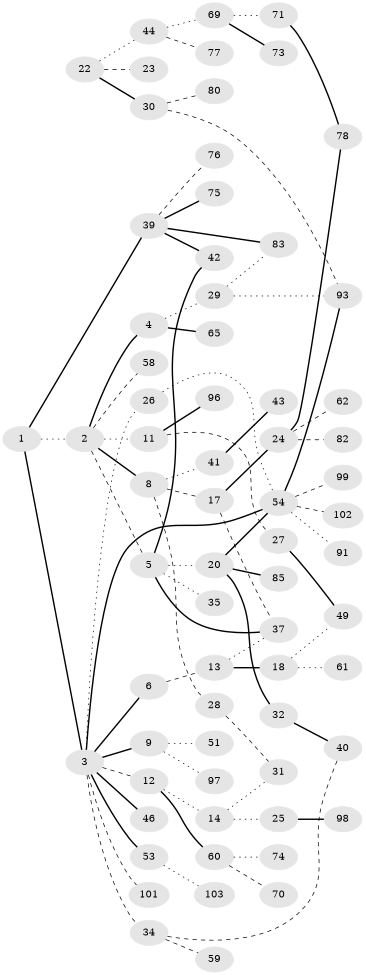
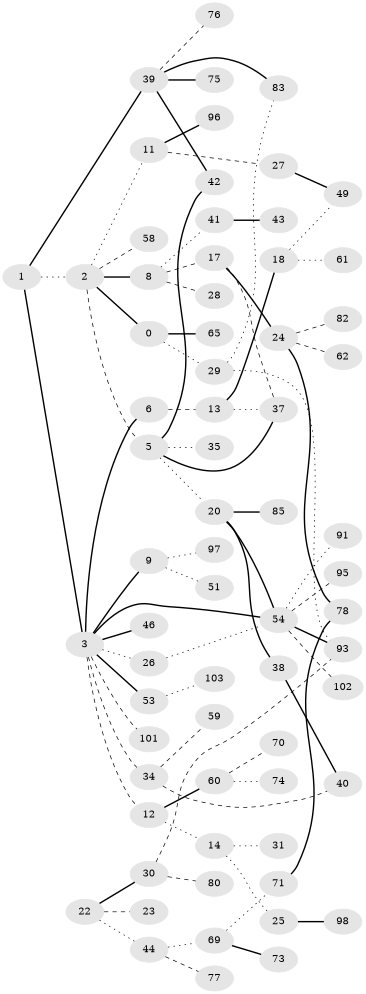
node "4": label "4" -> "0"
node "99": label "99" -> "95"
node "32": label "32" -> "38"
edge "28" -- "31": removed
